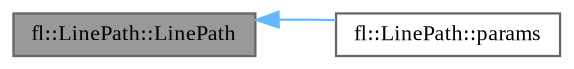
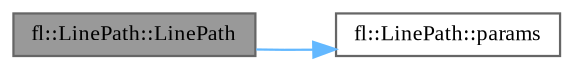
edge "fl::LinePath::params" -> "fl::LinePath::LinePath": reversed
